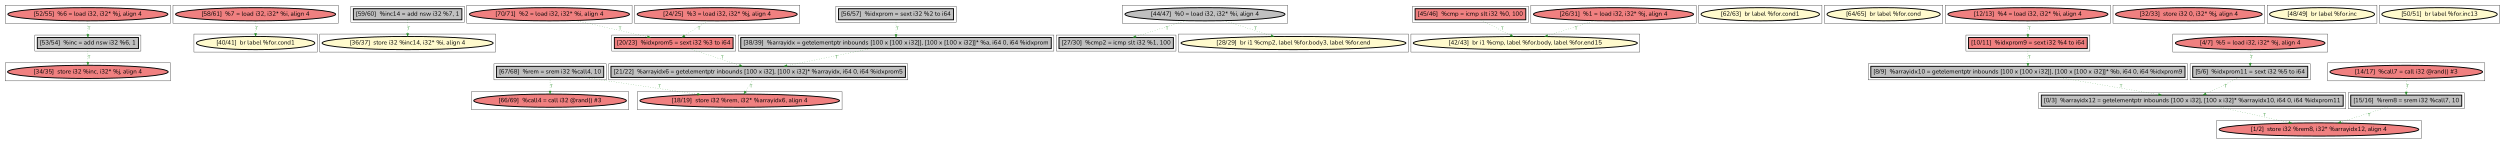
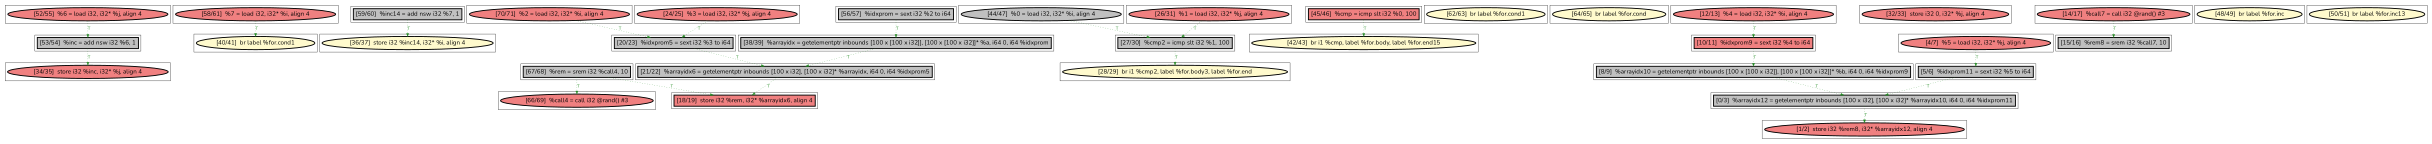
edge "[44/47]  %0 = load i32, i32* %i, align 4" -> "[28/29]  br i1 %cmp2, label %for.body3, label %for.end": now "[27/30]  %cmp2 = icmp slt i32 %1, 100" -> "[28/29]  br i1 %cmp2, label %for.body3, label %for.end"
edge "[26/31]  %1 = load i32, i32* %j, align 4" -> "[42/43]  br i1 %cmp, label %for.body, label %for.end15": now "[26/31]  %1 = load i32, i32* %j, align 4" -> "[27/30]  %cmp2 = icmp slt i32 %1, 100"
node "[20/23]  %idxprom5 = sext i32 %3 to i64": fillcolor lightcoral -> grey
node "[18/19]  store i32 %rem, i32* %arrayidx6, align 4": shape ellipse -> box
edge "[15/16]  %rem8 = srem i32 %call7, 10" -> "[1/2]  store i32 %rem8, i32* %arrayidx12, align 4": removed, label "T"
